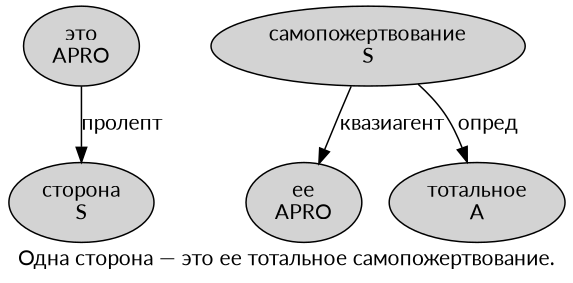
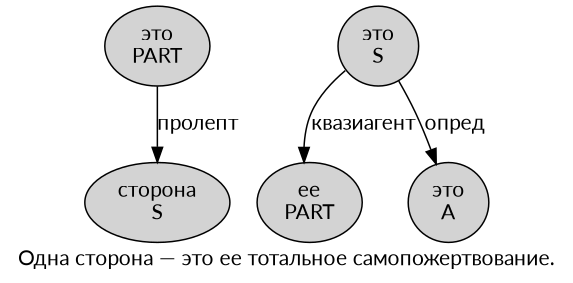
node "это APRO": label "это APRO" -> "это PART"
node "самопожертвование S": label "самопожертвование S" -> "это S"
node "ее APRO": label "ее APRO" -> "ее PART"
node "тотальное A": label "тотальное A" -> "это A"
